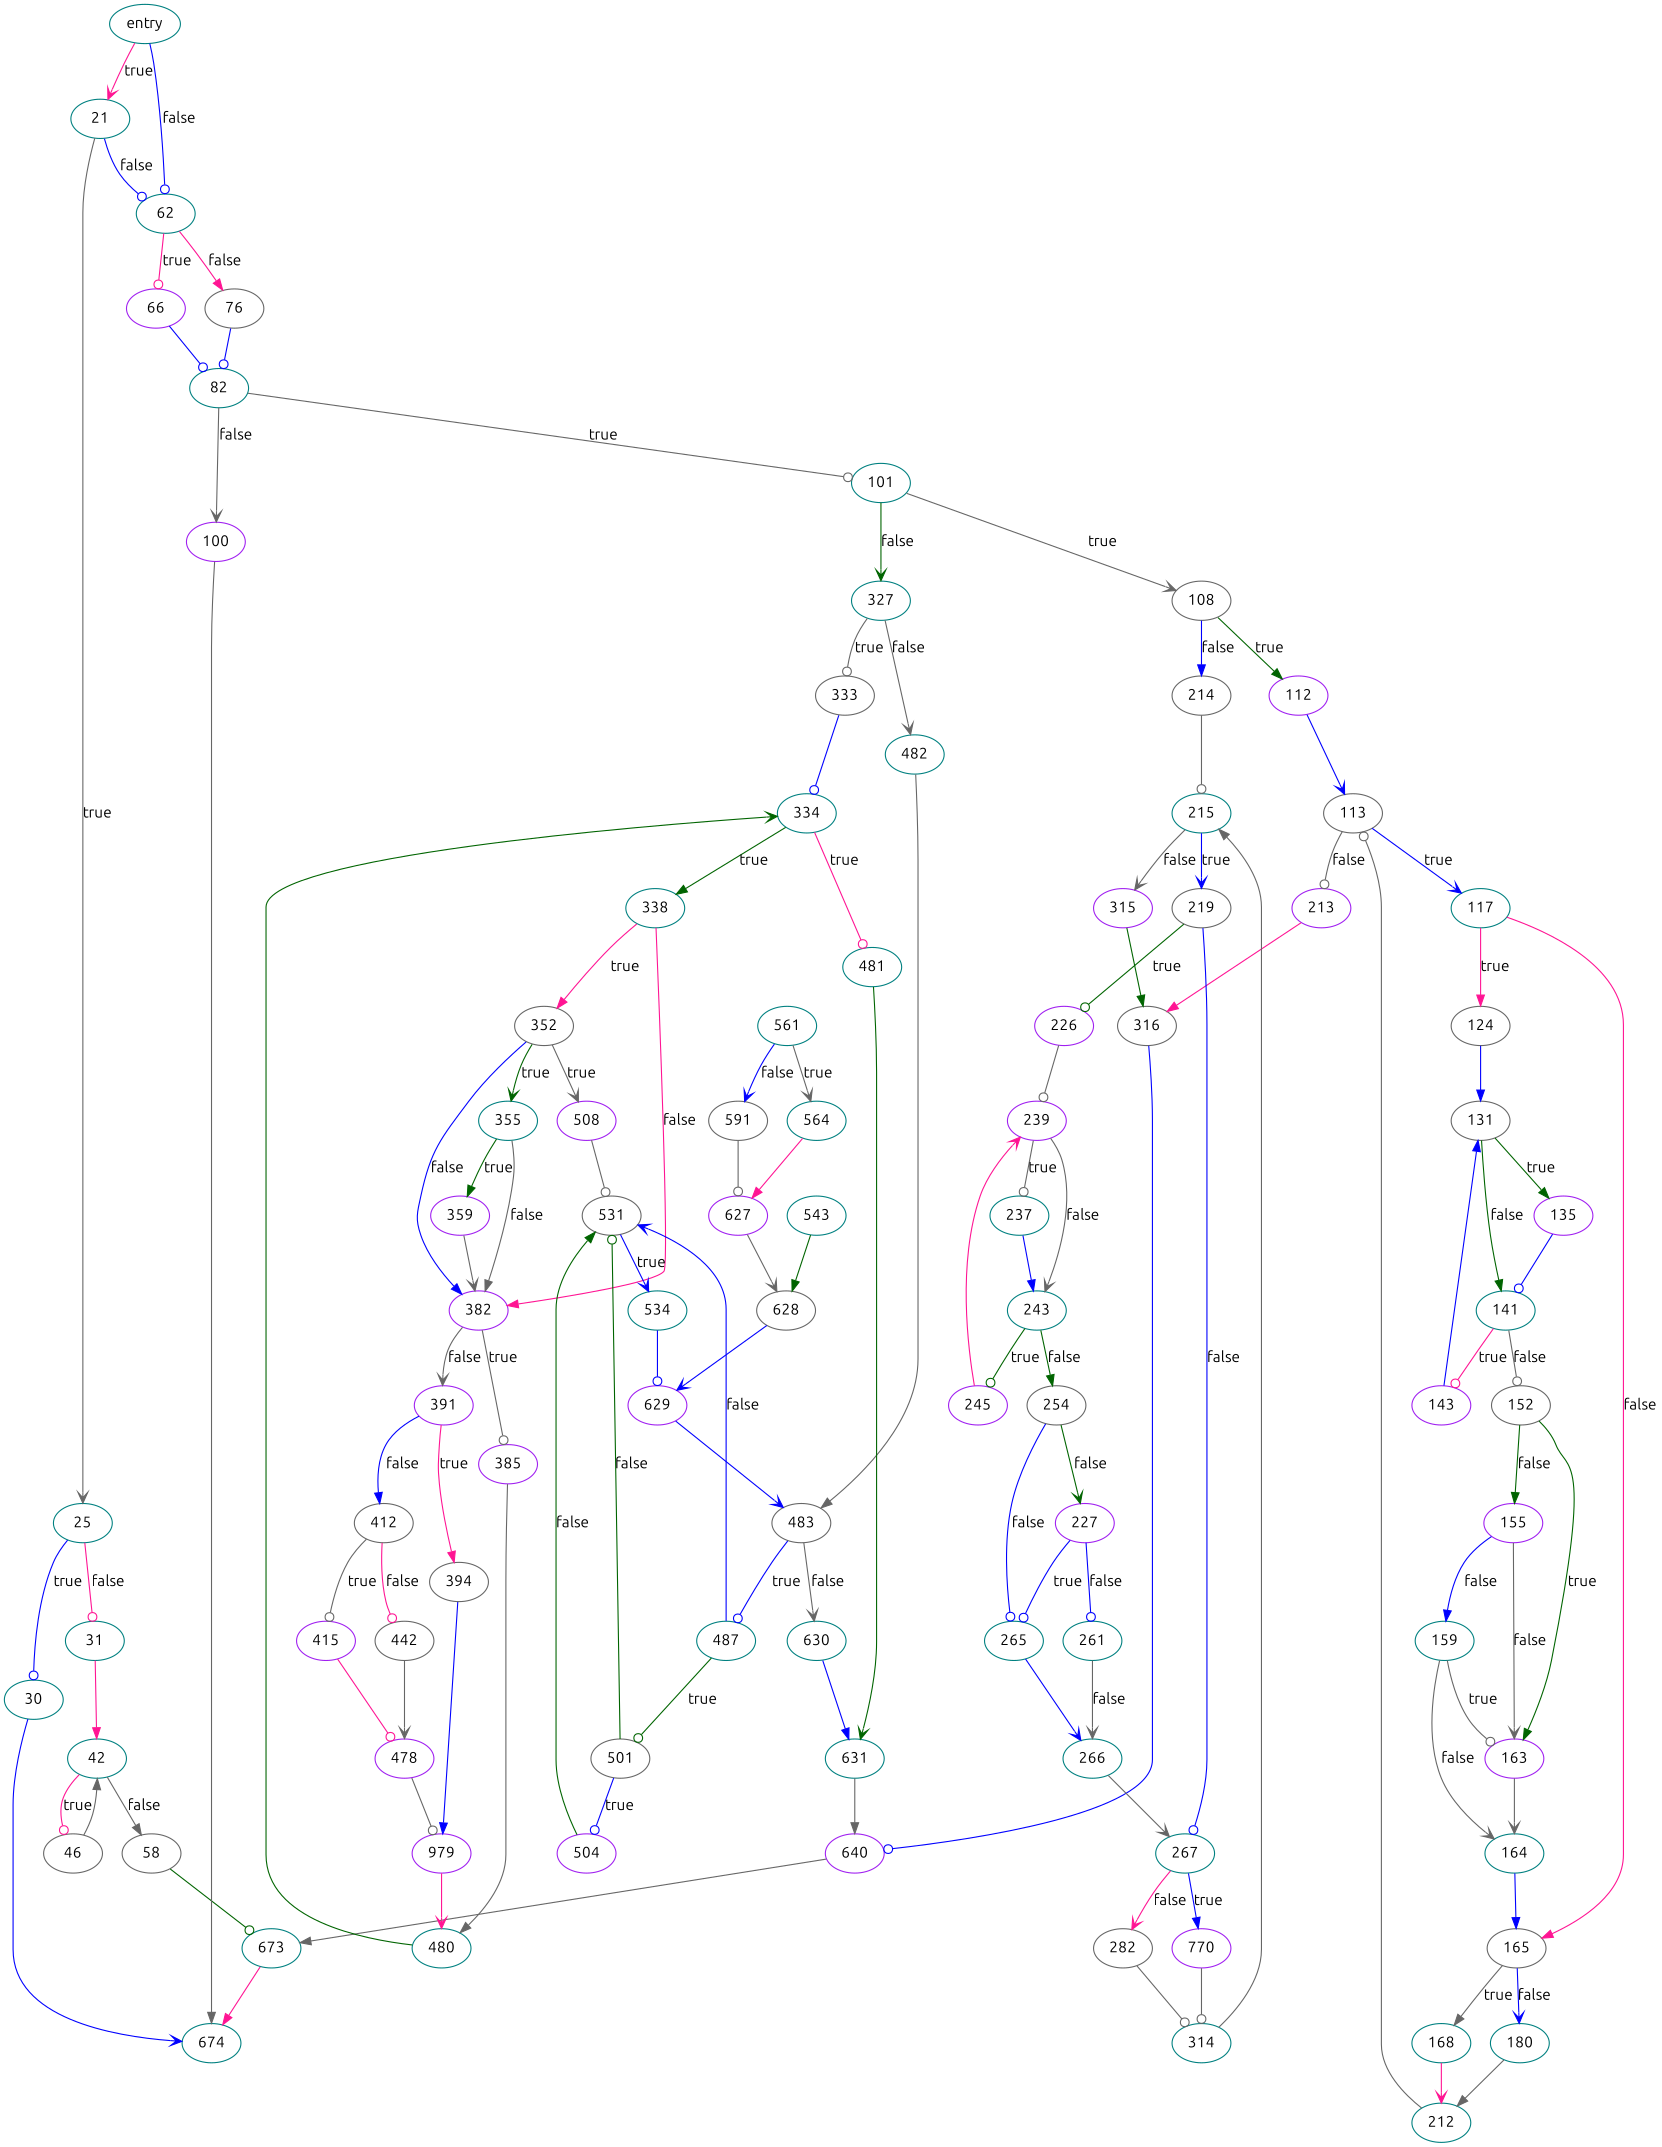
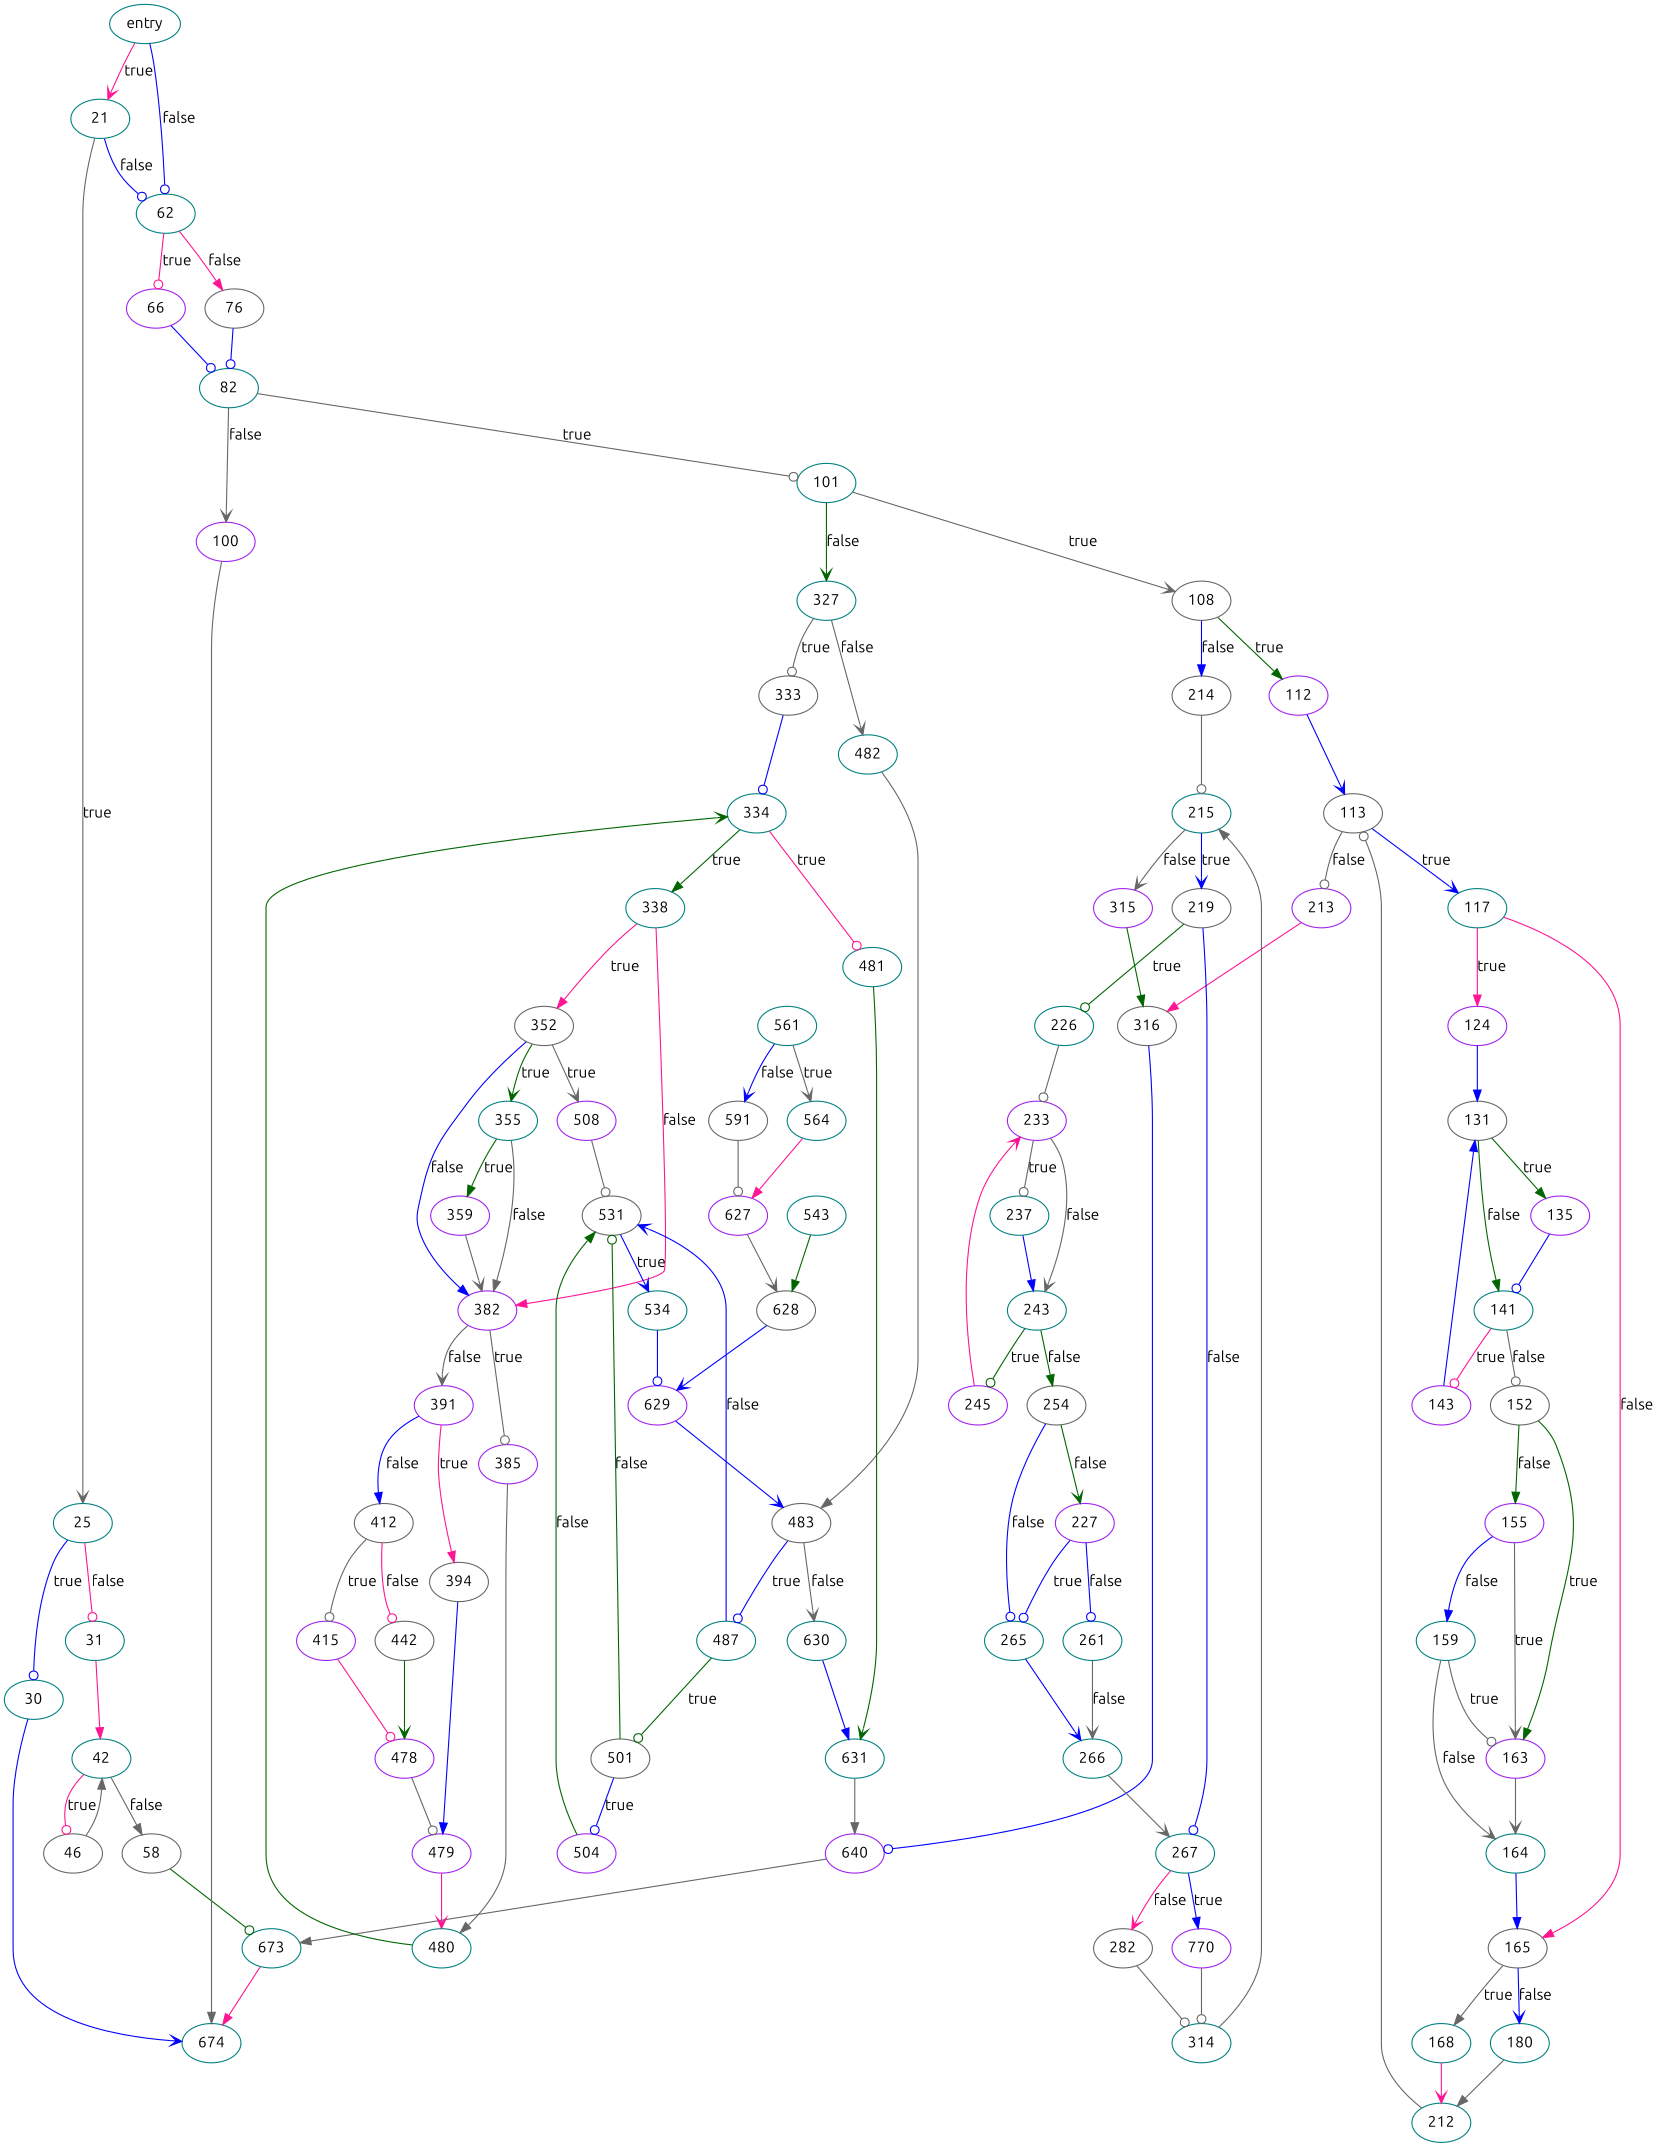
node "226": color purple -> teal
node "124": color gray40 -> purple
node "239": label "239" -> "233"
edge "155" -> "163": label "false" -> "true"
edge "442" -> "478": color gray40 -> darkgreen
node "979": label "979" -> "479"
